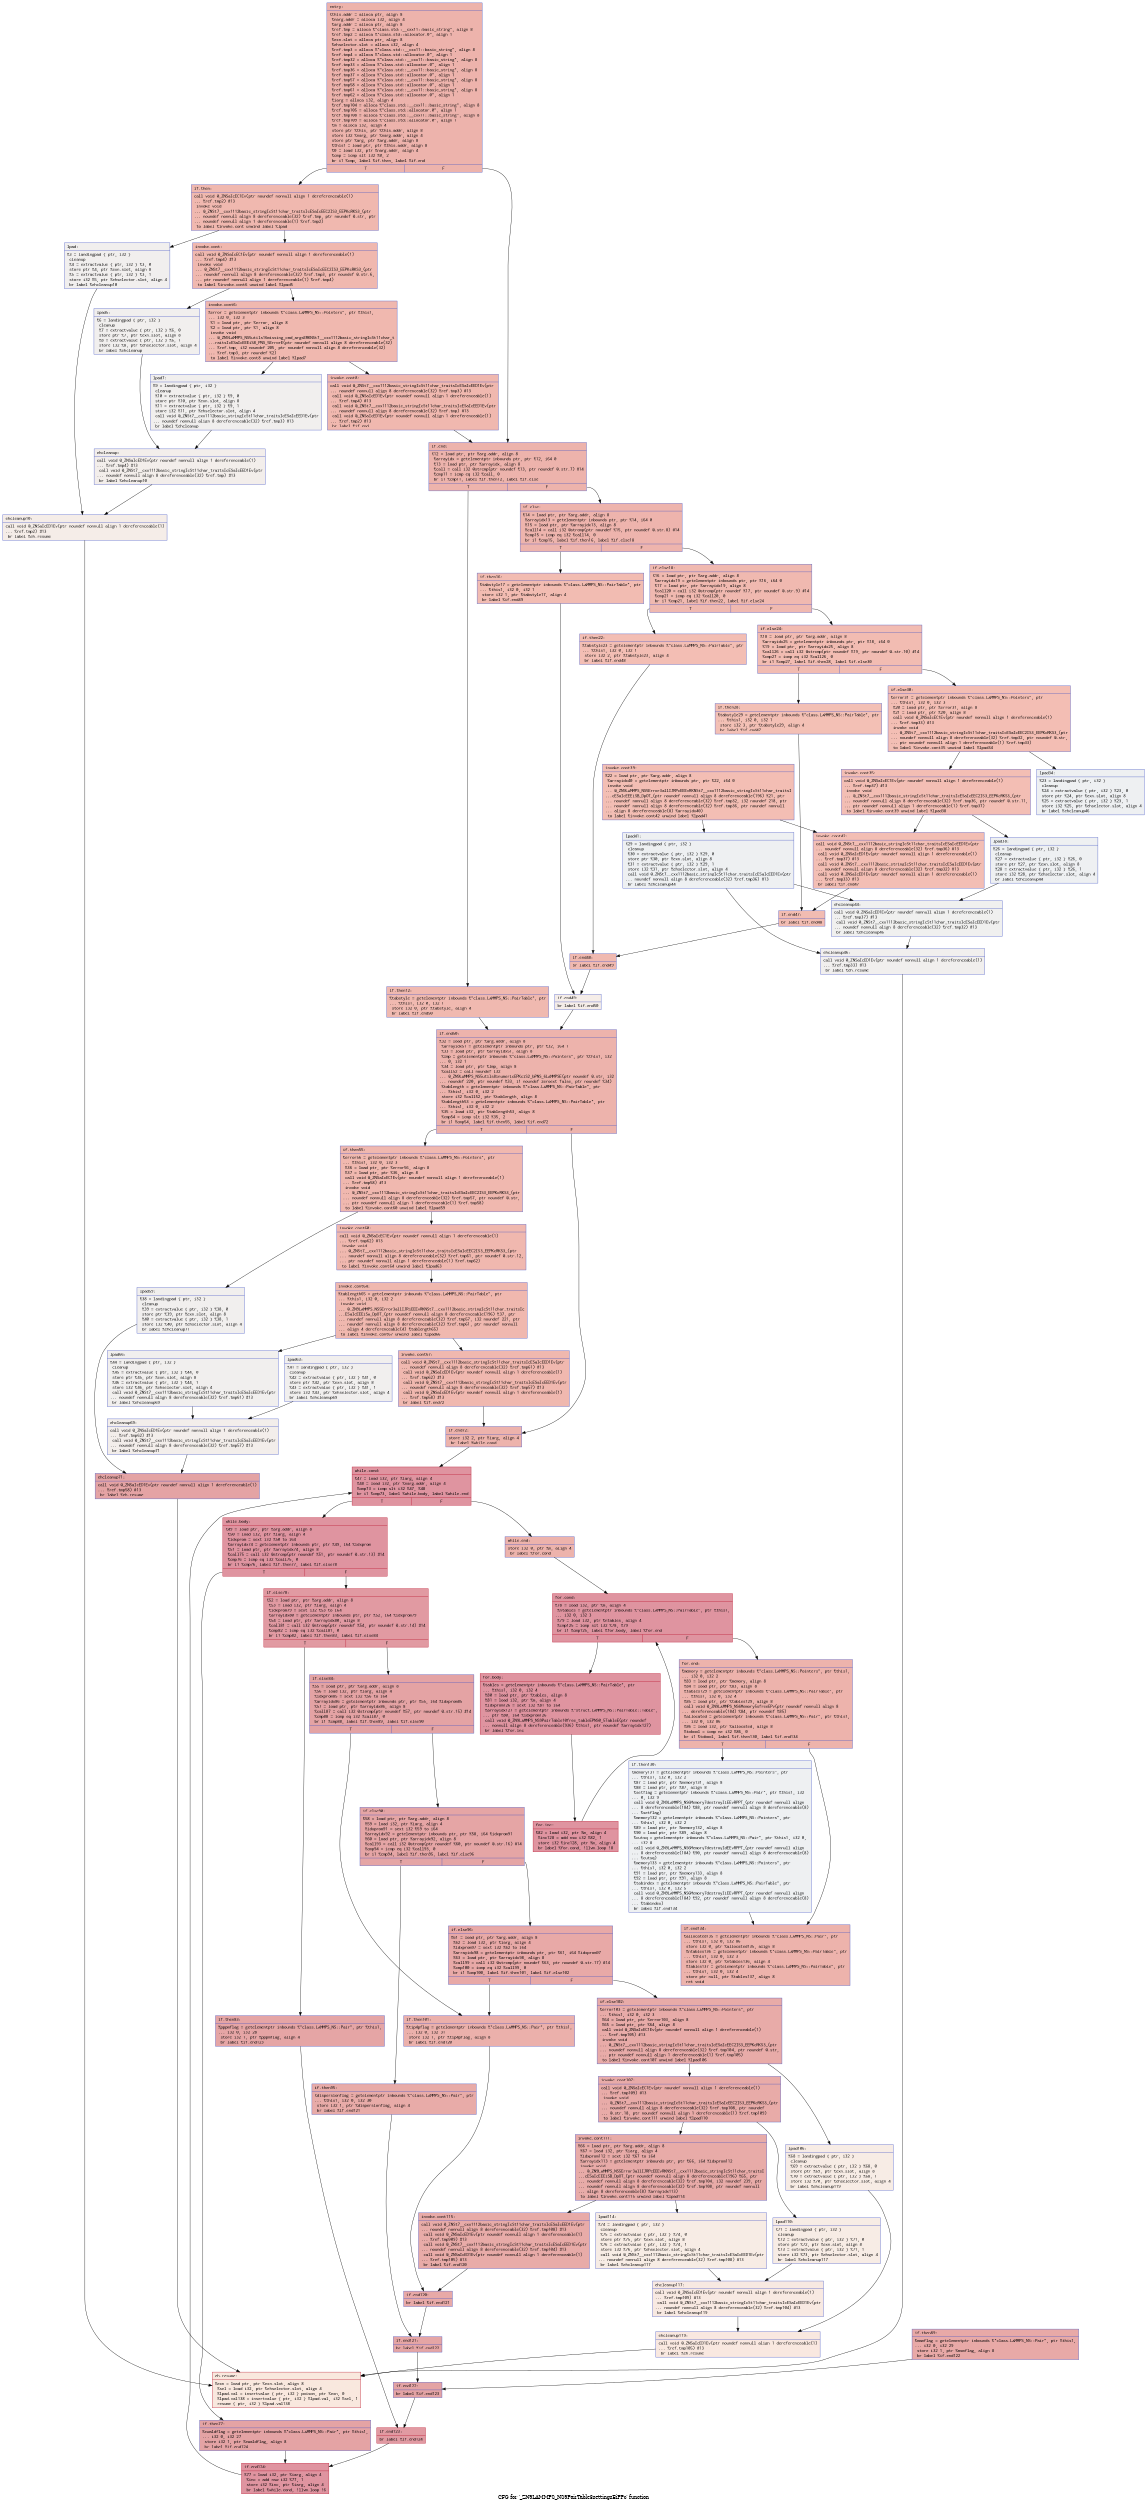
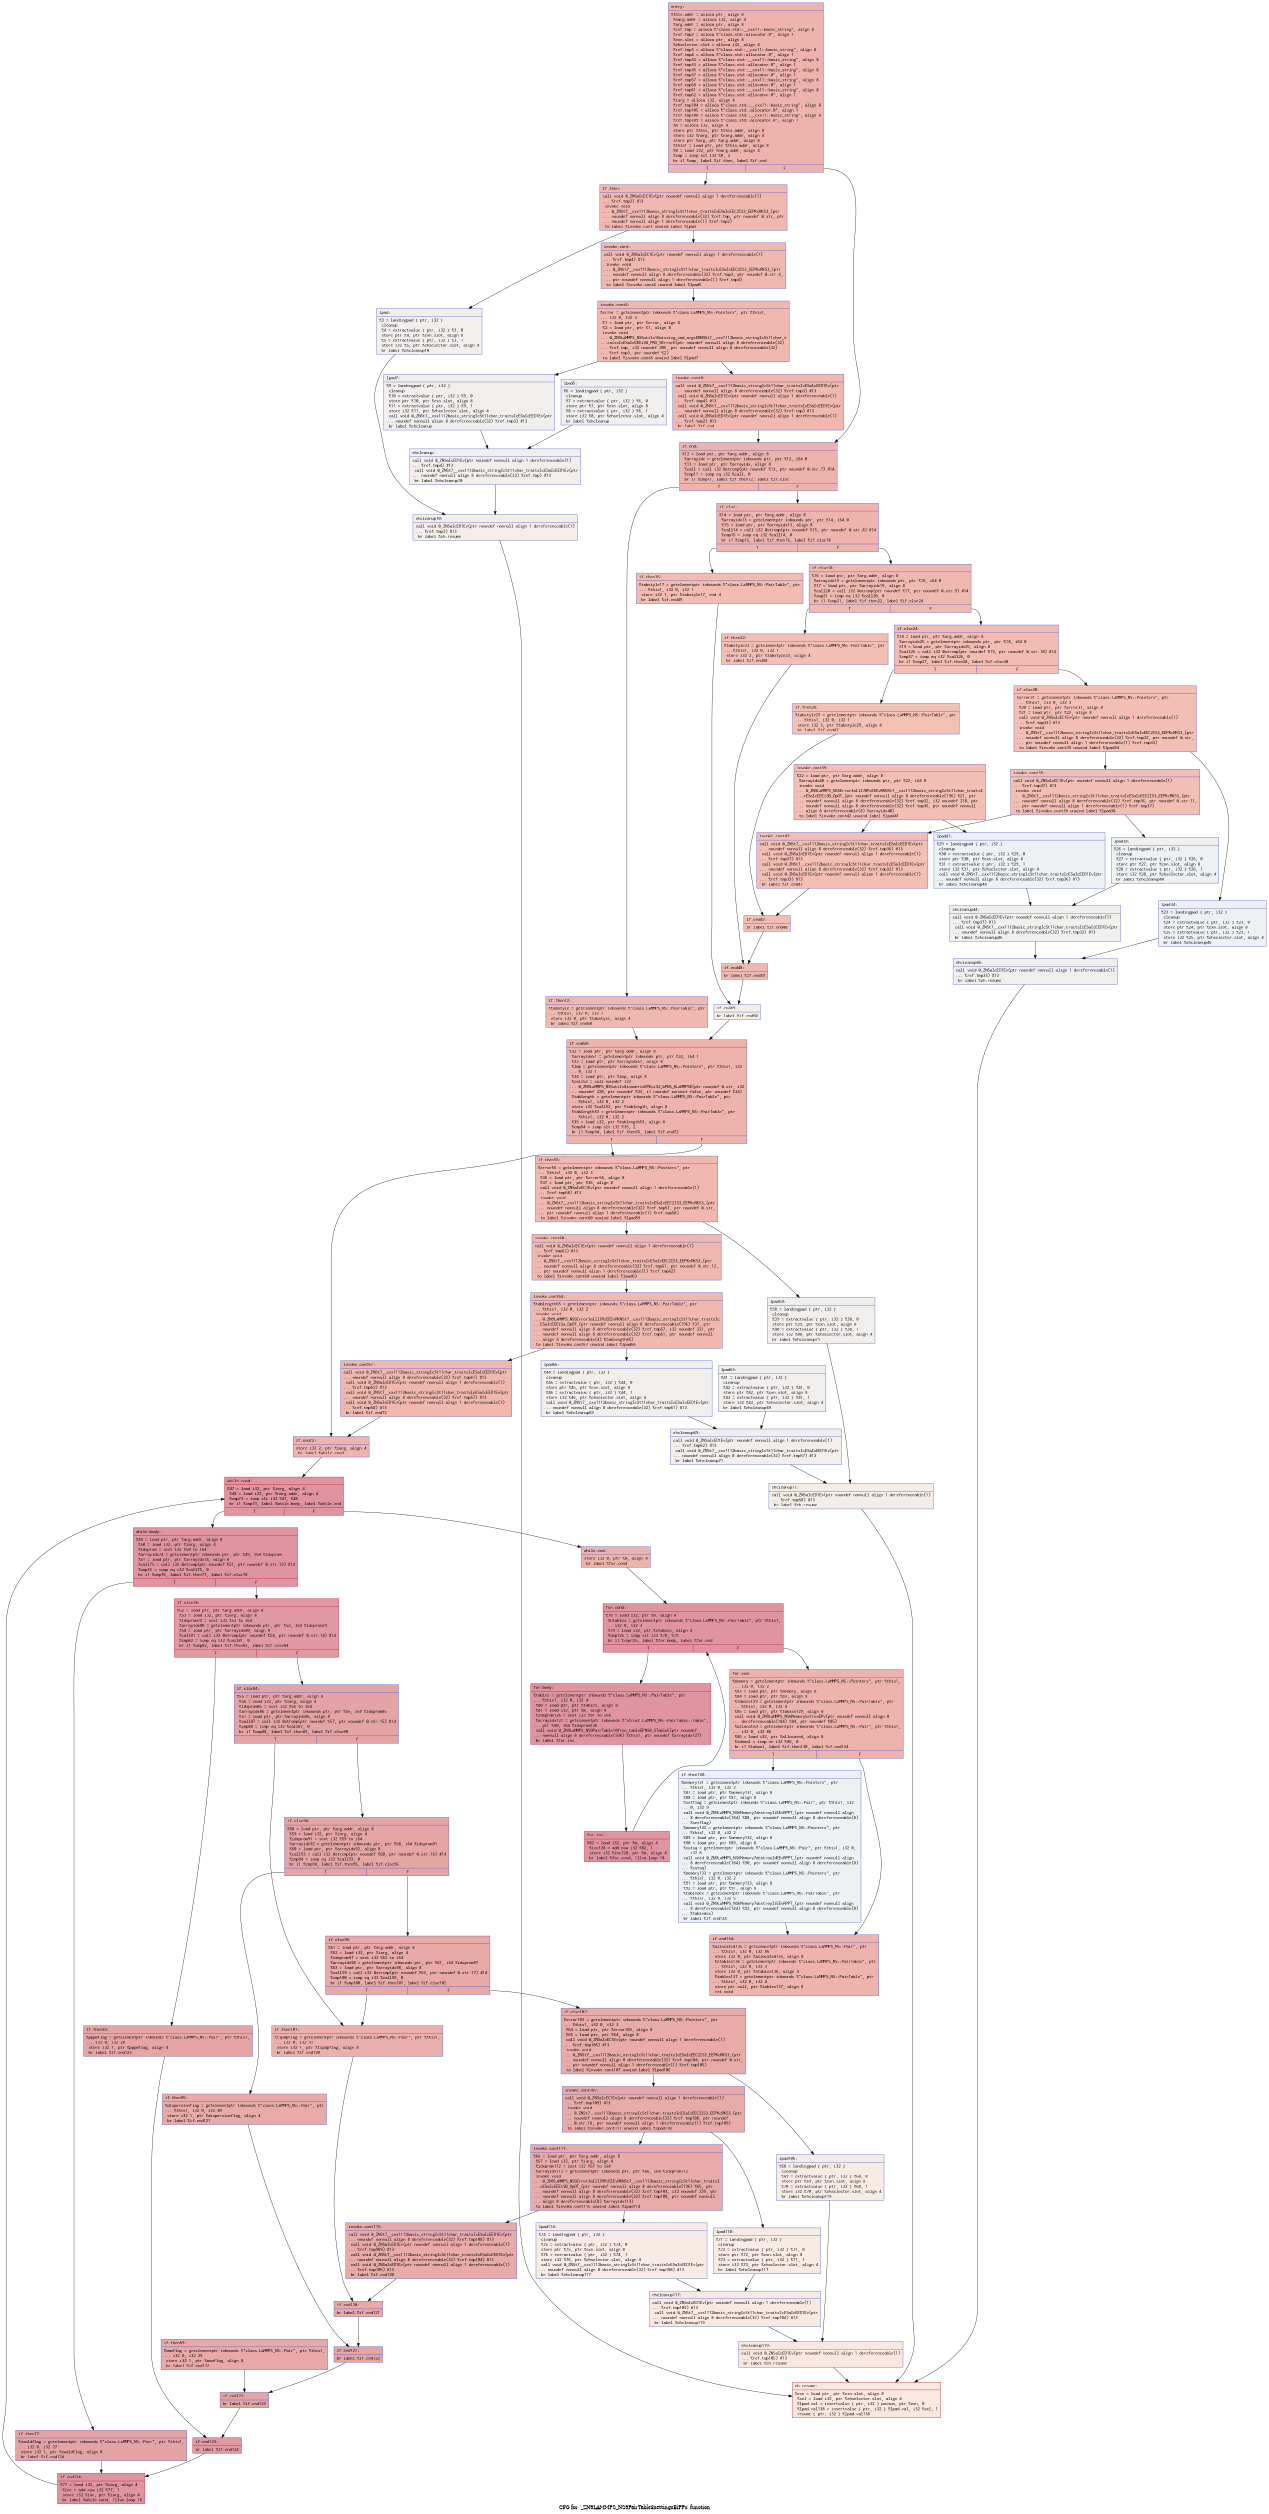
edge "invoke.cont:" -> "lpad5:": removed
node "if.then16:": text "store i32 1, ptr %tabstyle17, align 4" -> "store i32 1, ptr %tabstyle17, end 4"
node "if.else30:": text "%21 = load ptr, ptr %20, align 8" -> "%21 = load ptr, ptr %22, align 8"
edge "lpad41:" -> "ehcleanup46:": now "lpad34:" -> "ehcleanup46:"
node "ehcleanup71:": fillcolor #c32e3170 -> #e8d6cc70
